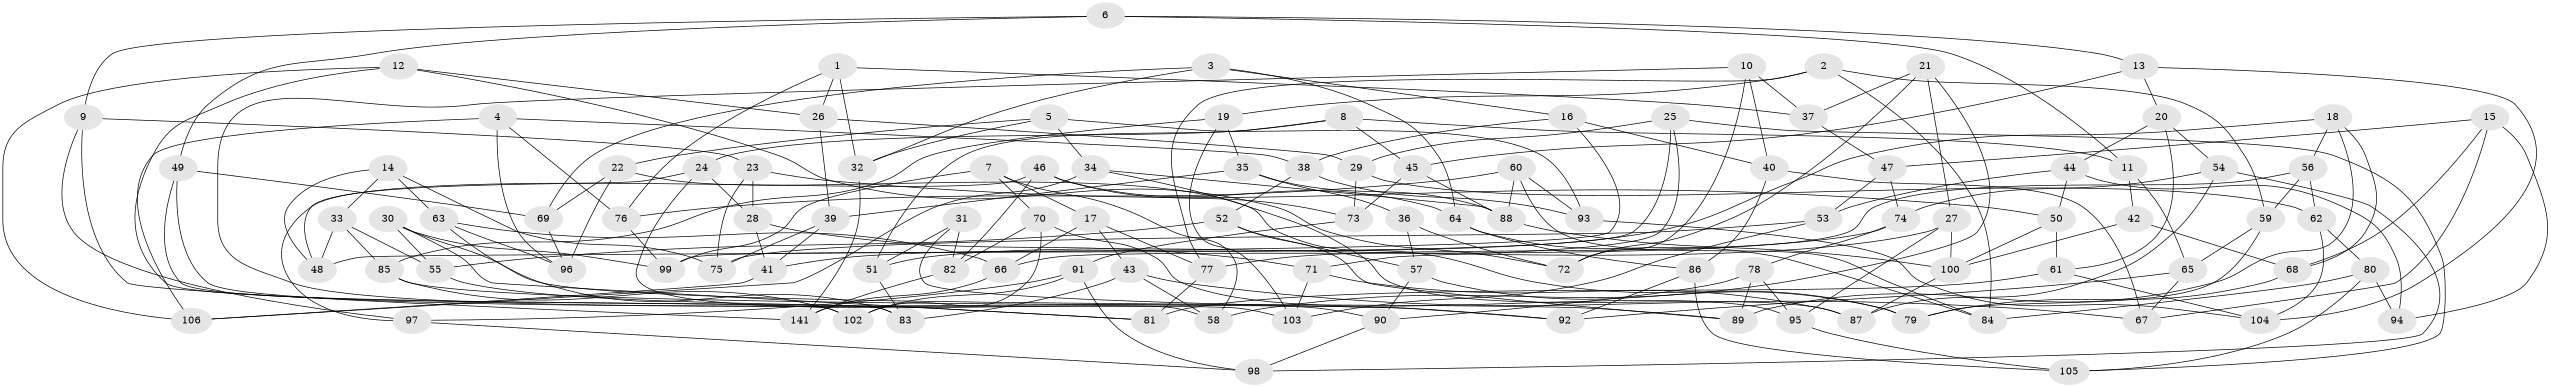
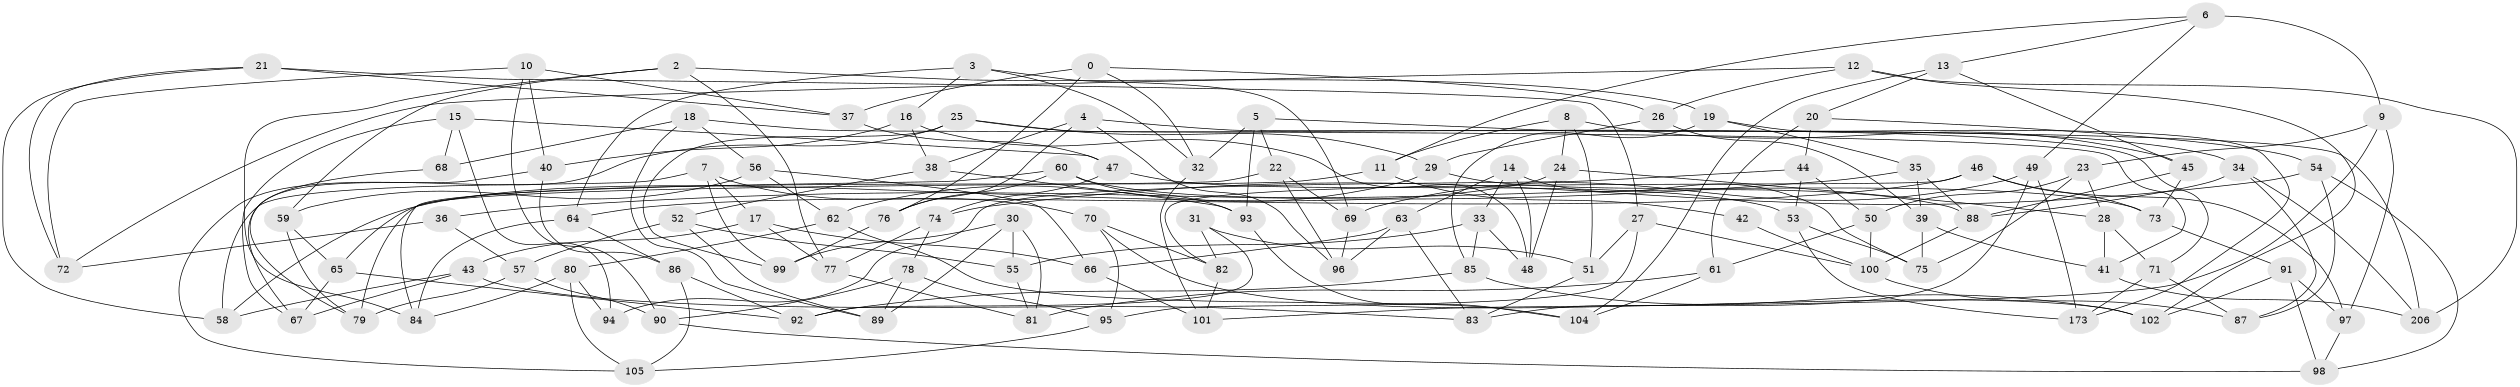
node "1": label "1" -> "0"
edge "42" -- "68": removed
node "106": label "106" -> "206"
node "141": label "141" -> "101"
node "103": label "103" -> "173"
